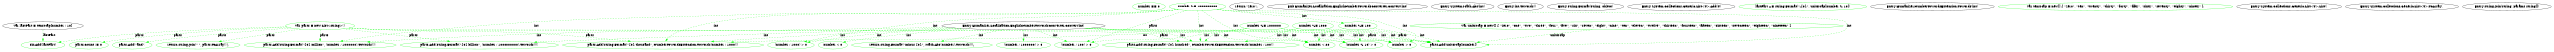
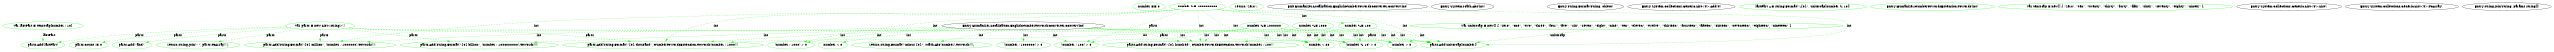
node "return ''zero'';": color black -> green
node "Entry int.ToWords()": removed
node "Entry Humanizer.NumberToWordsExtension.ToWords(int)": color black -> green
node "var lastPart = tensMap[number / 10]": color black -> green
edge "number %= 1000" -> "parts.Add(unitsMap[number])": label "parts" -> "int"
edge "number %= 1000000" -> "(number % 10) > 0": added, label "int"
edge "number %= 1000000" -> "number < 20": added, label "int"
node "six.Add(lastPart)": label "six.Add(lastPart)" -> "parts.Add(lastPart)"
